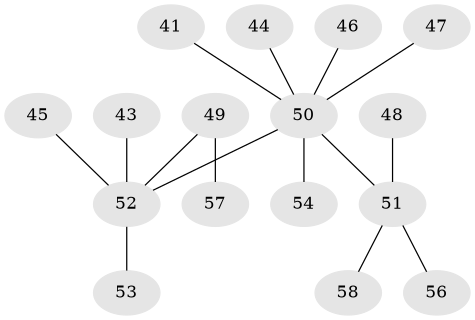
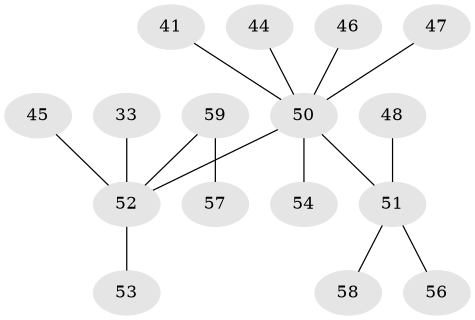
node "43": label "43" -> "33"
node "49": label "49" -> "59"
